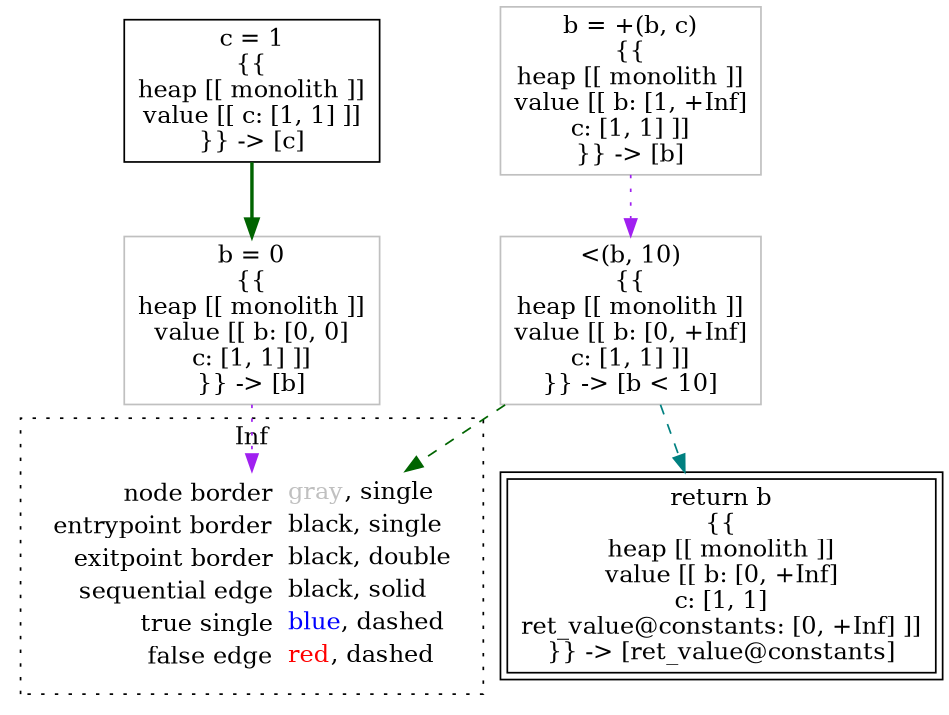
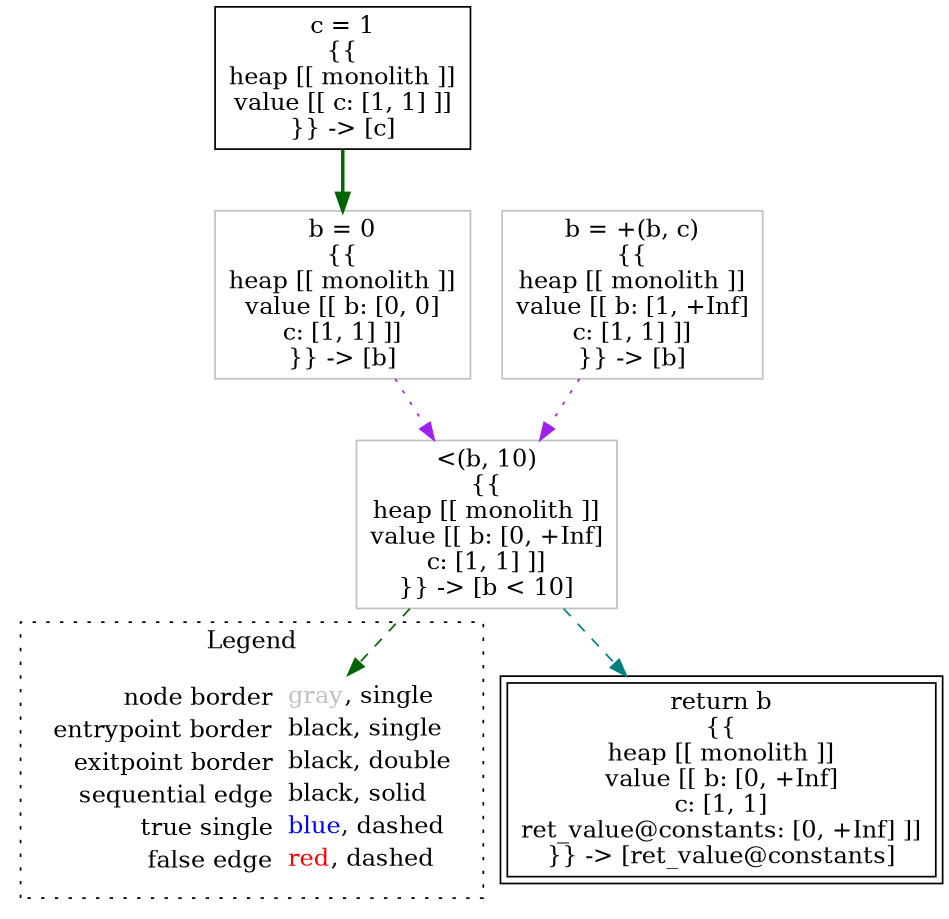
edge "b = 0" -> "node border": now "b = 0" -> "<(b, 10)"
cluster "Inf": label "Inf" -> "Legend"
